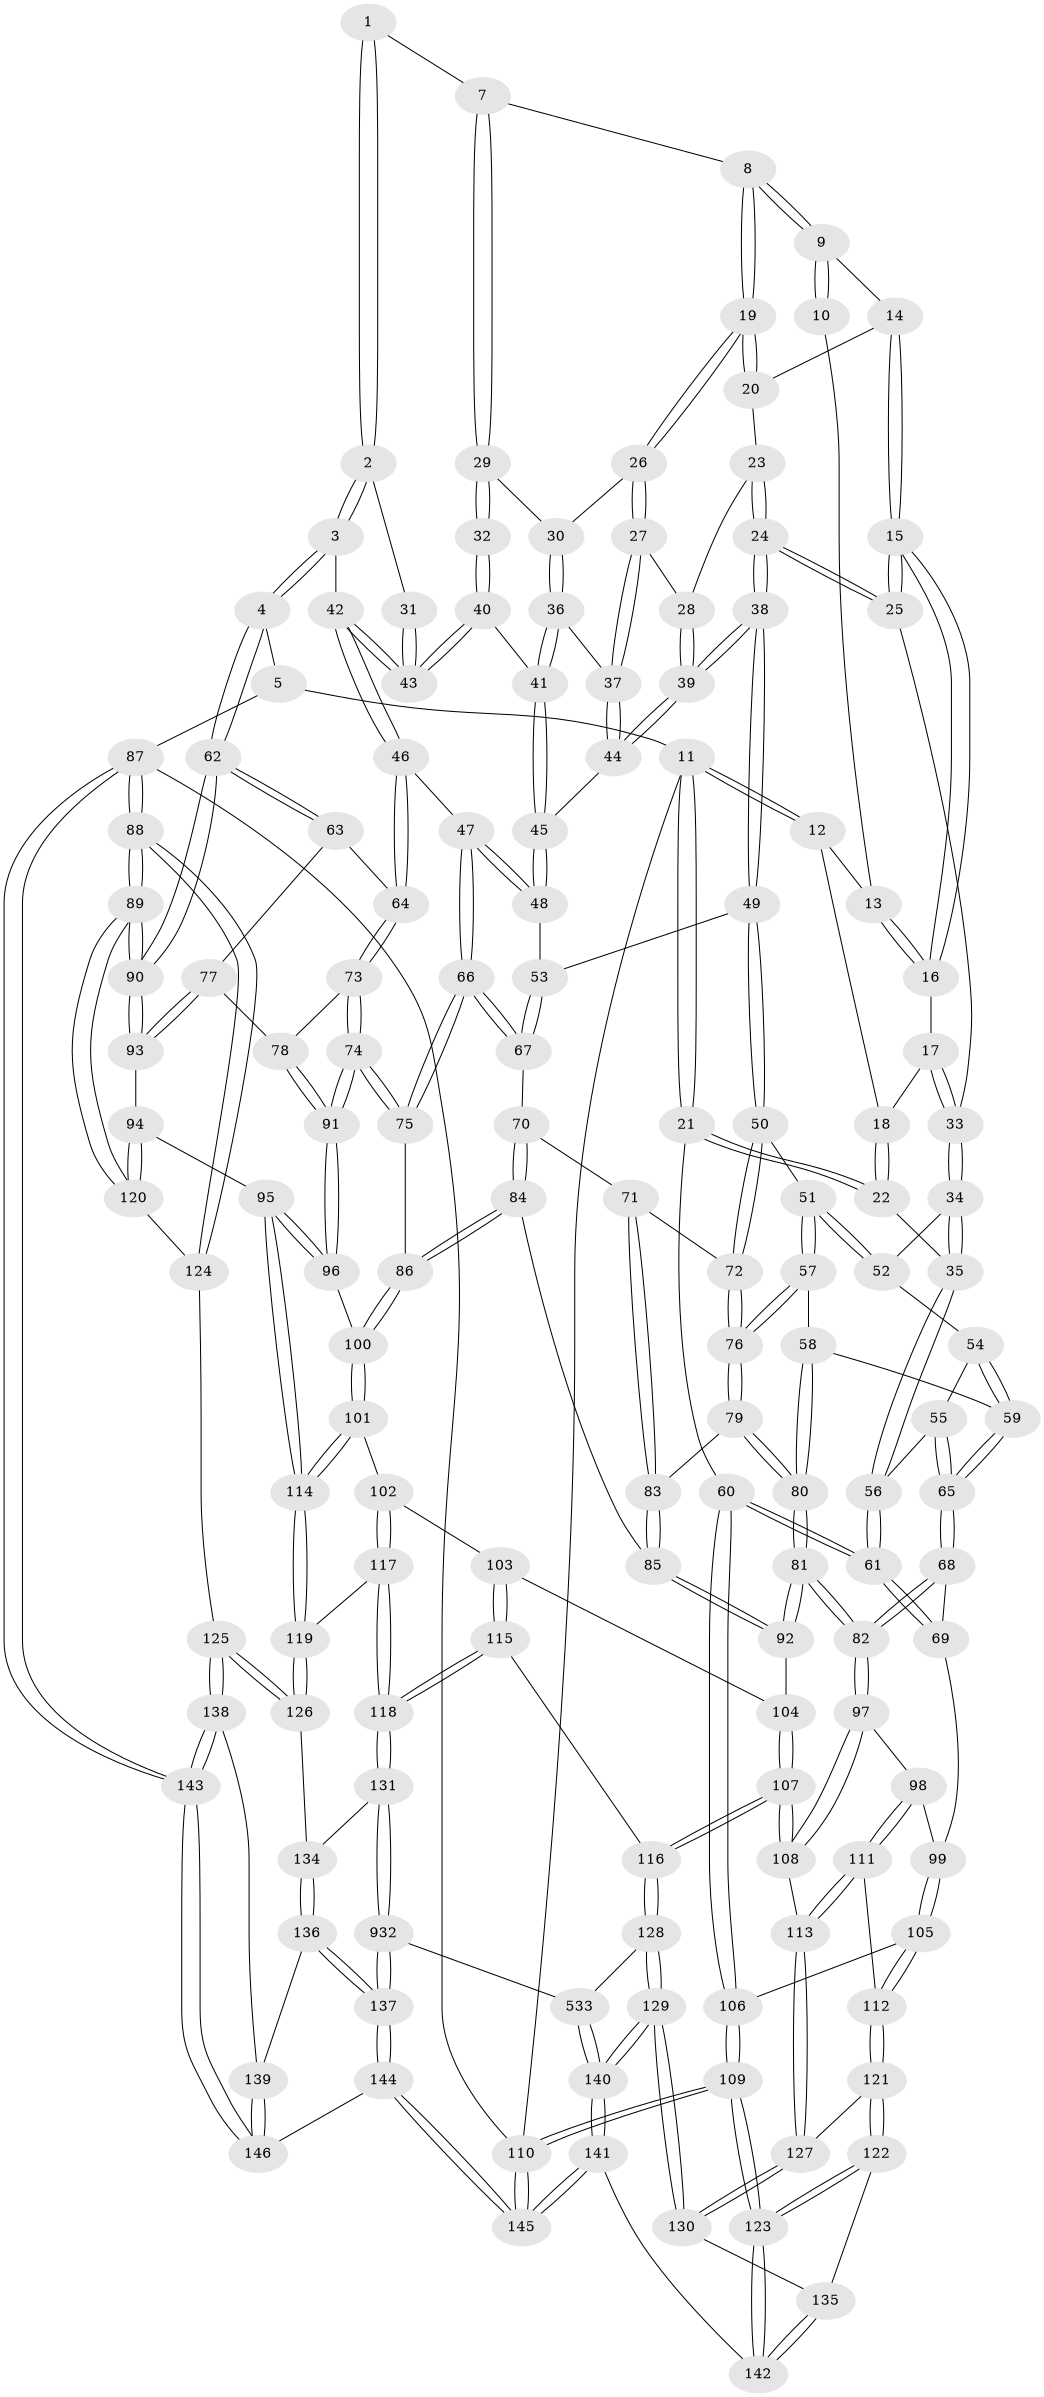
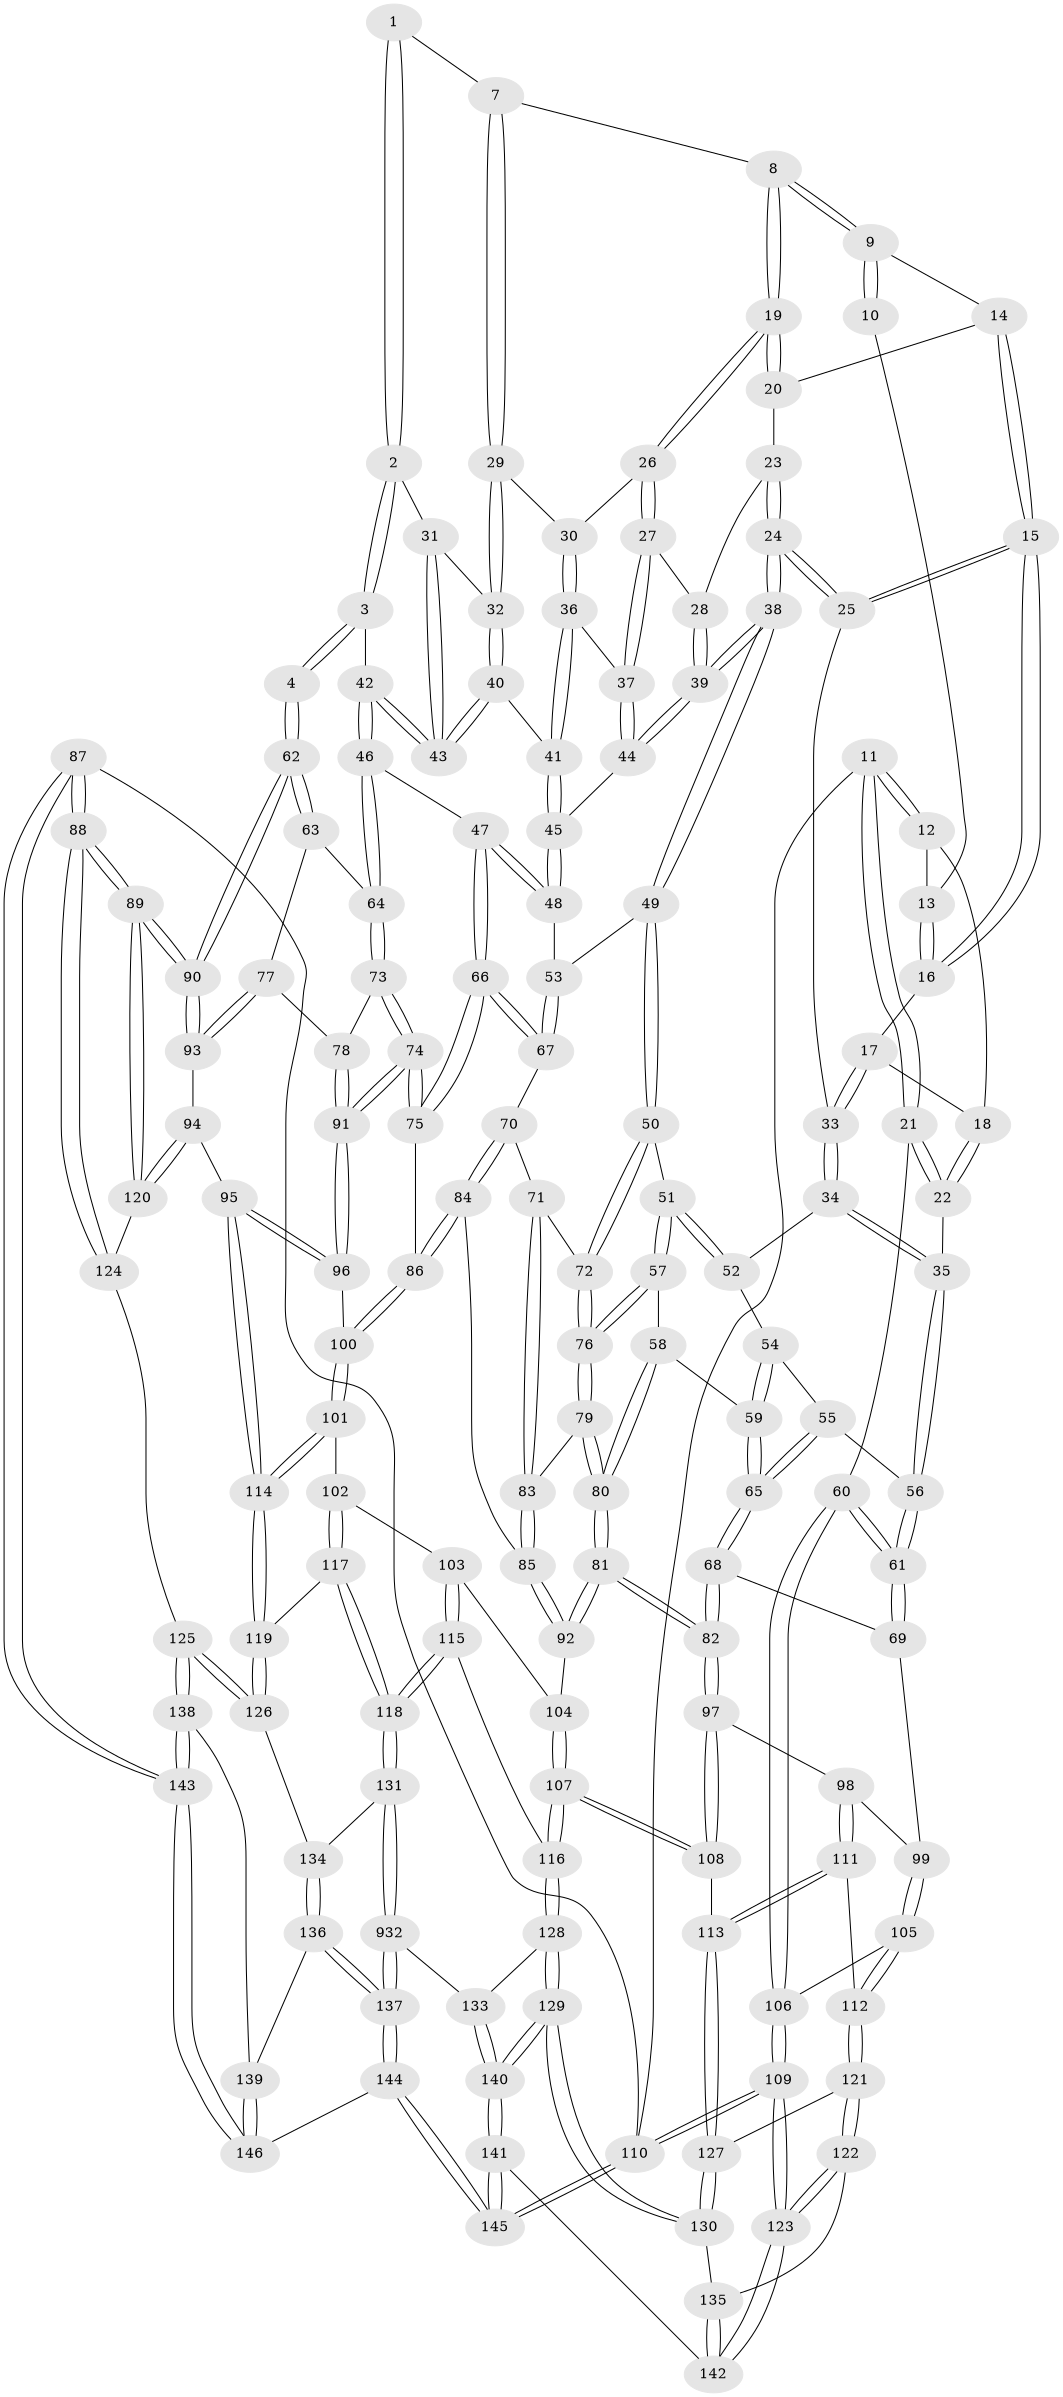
edge "31" -- "32": added
node "5": removed
node "533": label "533" -> "133"
